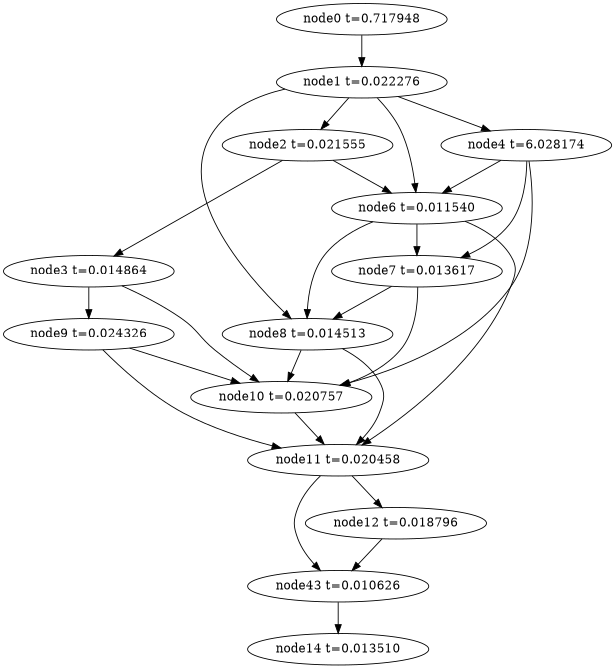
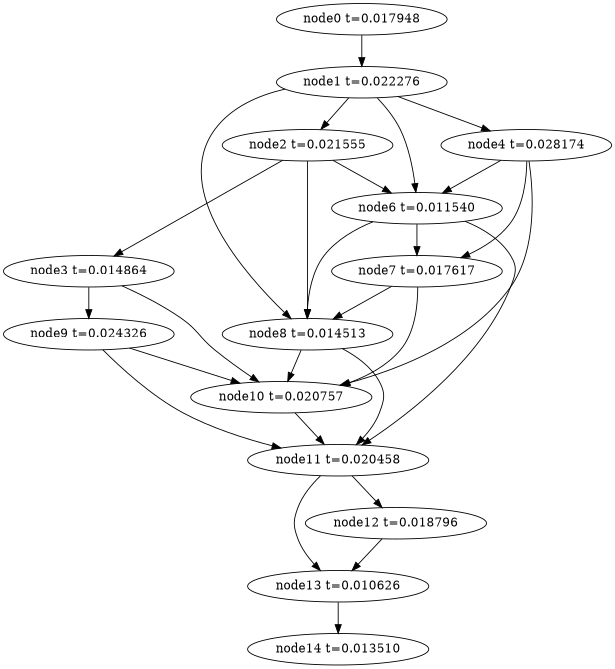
node "node0 t=0.717948": label "node0 t=0.717948" -> "node0 t=0.017948"
node "node4 t=6.028174": label "node4 t=6.028174" -> "node4 t=0.028174"
edge "node2 t=0.021555" -> "node8 t=0.014513": added
node "node7 t=0.013617": label "node7 t=0.013617" -> "node7 t=0.017617"
node "node43 t=0.010626": label "node43 t=0.010626" -> "node13 t=0.010626"
